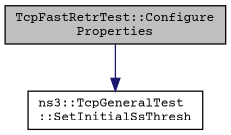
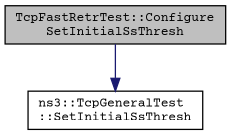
node "TcpFastRetrTest::Configure Properties": label "TcpFastRetrTest::Configure Properties" -> "TcpFastRetrTest::Configure SetInitialSsThresh"
